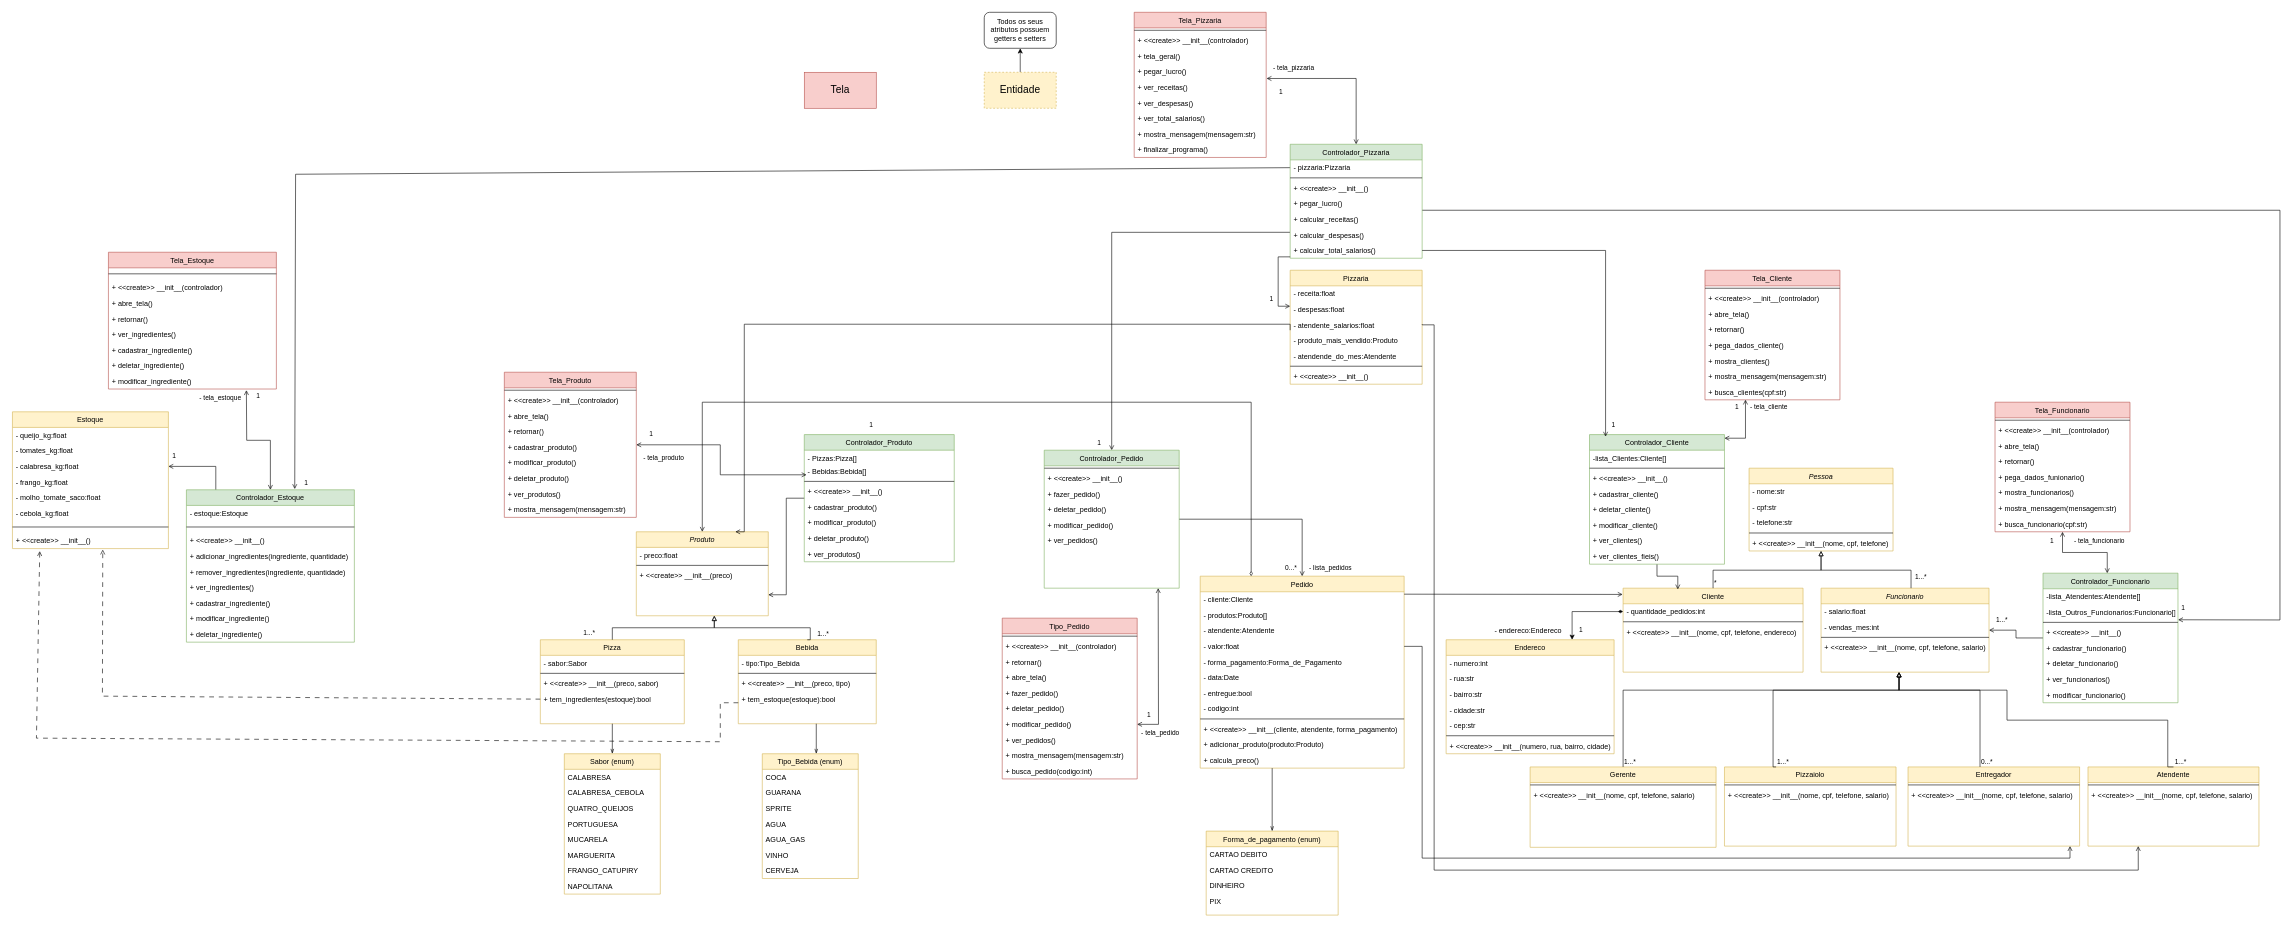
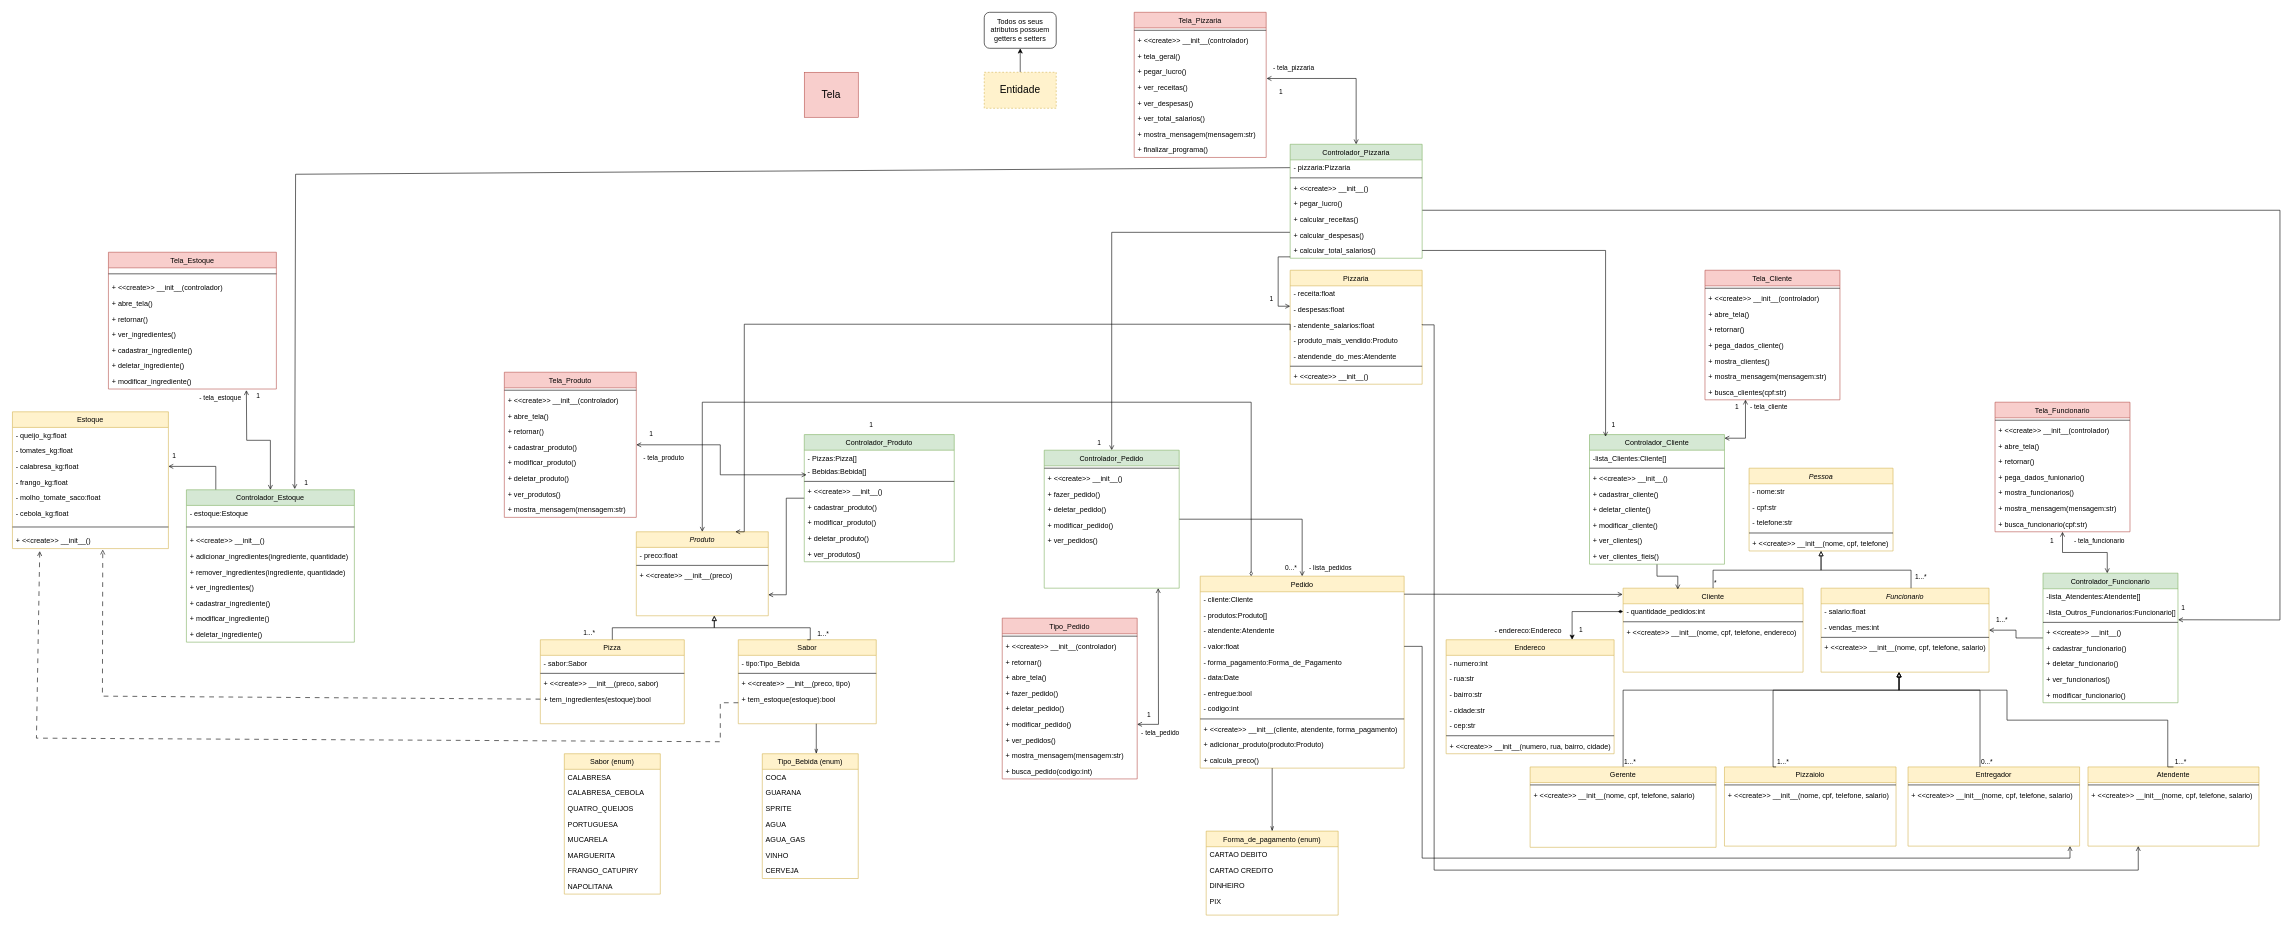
node "Tela": size 72x36 -> 54x45
node "Bebida": label "Bebida" -> "Sabor"
edge "Pizza" -> "Sabor (enum)": removed
